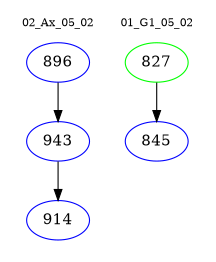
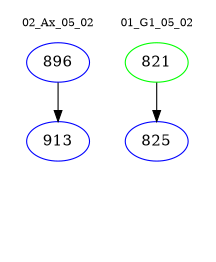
node "827": label "827" -> "821"
node "943": label "943" -> "913"
node "845": label "845" -> "825"
node "914": removed
